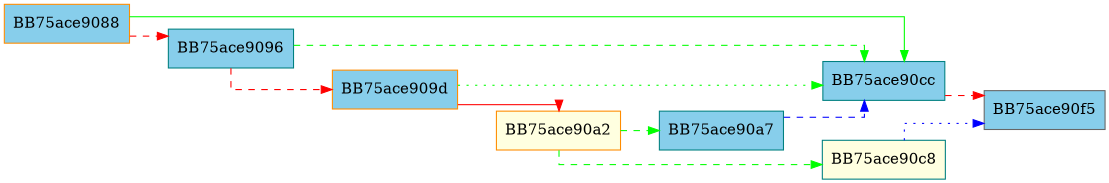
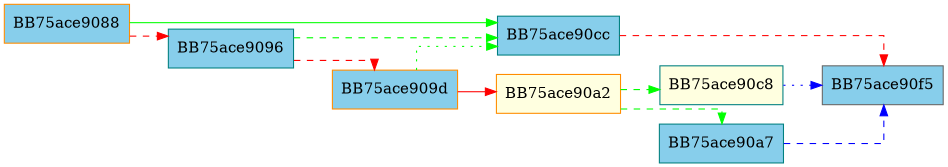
edge "BB75ace90a7" -> "BB75ace90cc": now "BB75ace90a7" -> "BB75ace90f5"
